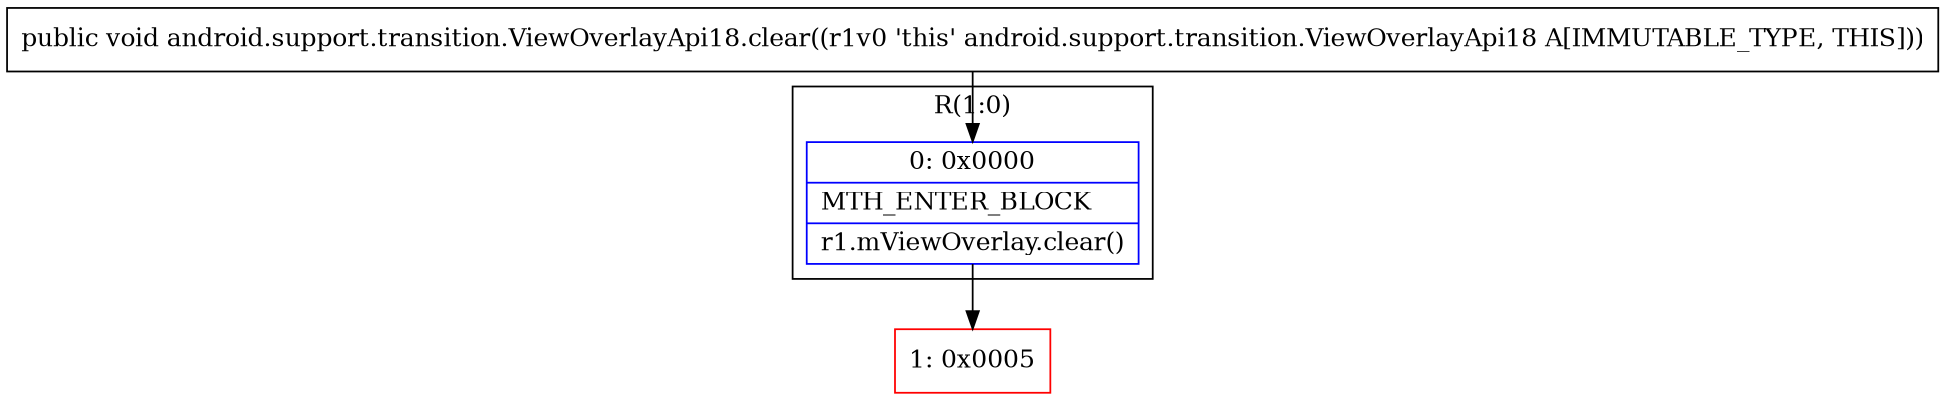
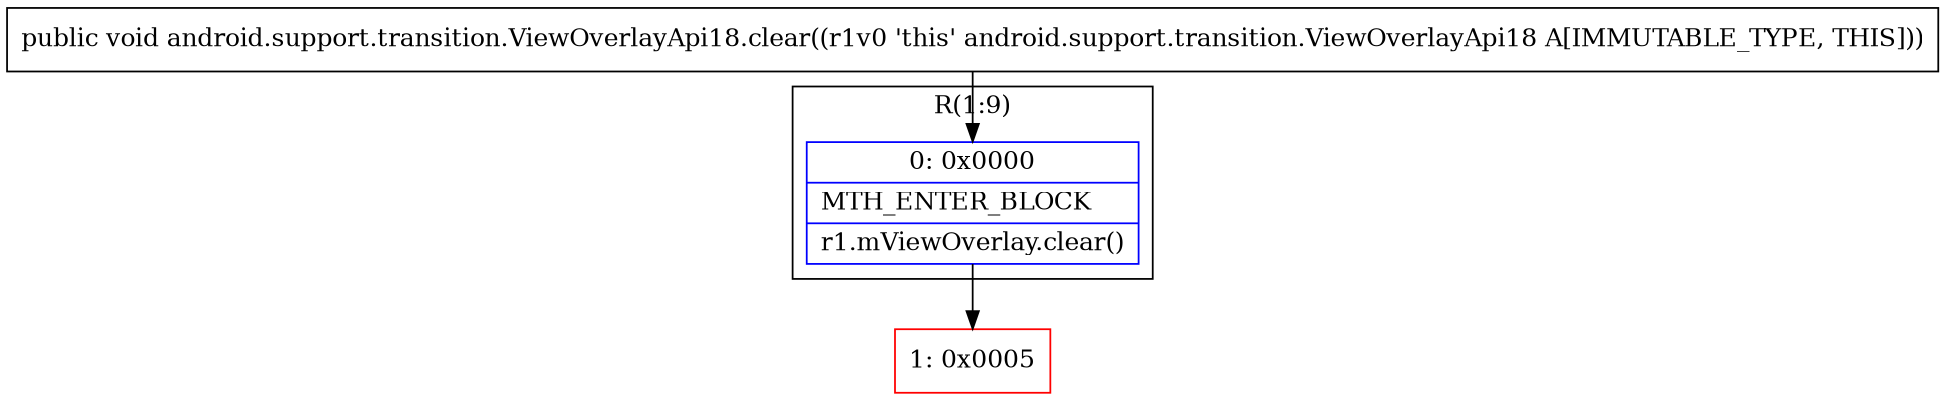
cluster "R(1:0)": label "R(1:0)" -> "R(1:9)"
